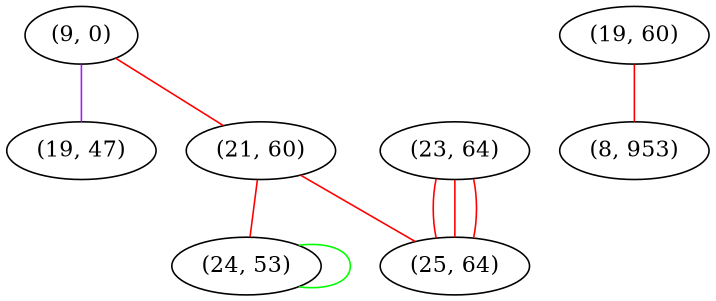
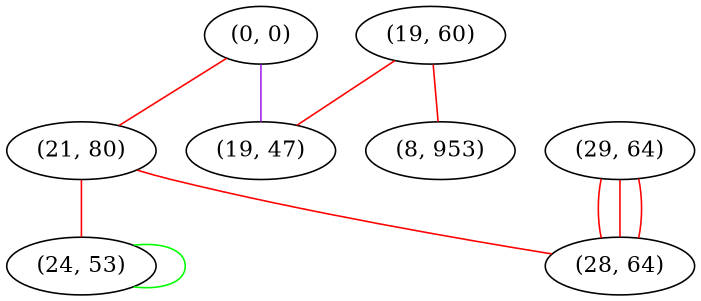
node "(9, 0)": label "(9, 0)" -> "(0, 0)"
edge "(19, 60)" -- "(19, 47)": added
node "(21, 60)": label "(21, 60)" -> "(21, 80)"
node "(23, 64)": label "(23, 64)" -> "(29, 64)"
node "(25, 64)": label "(25, 64)" -> "(28, 64)"
